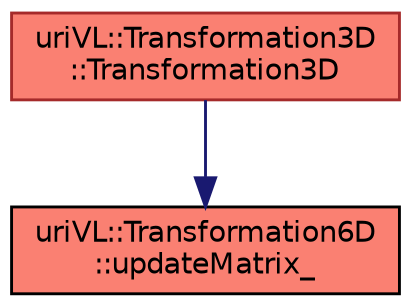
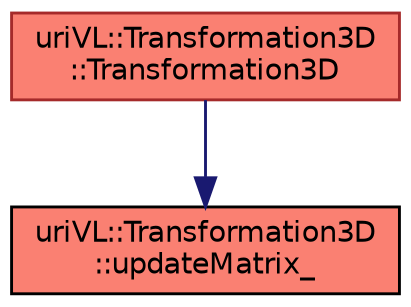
node "uriVL::Transformation6D ::updateMatrix_": label "uriVL::Transformation6D ::updateMatrix_" -> "uriVL::Transformation3D ::updateMatrix_"
